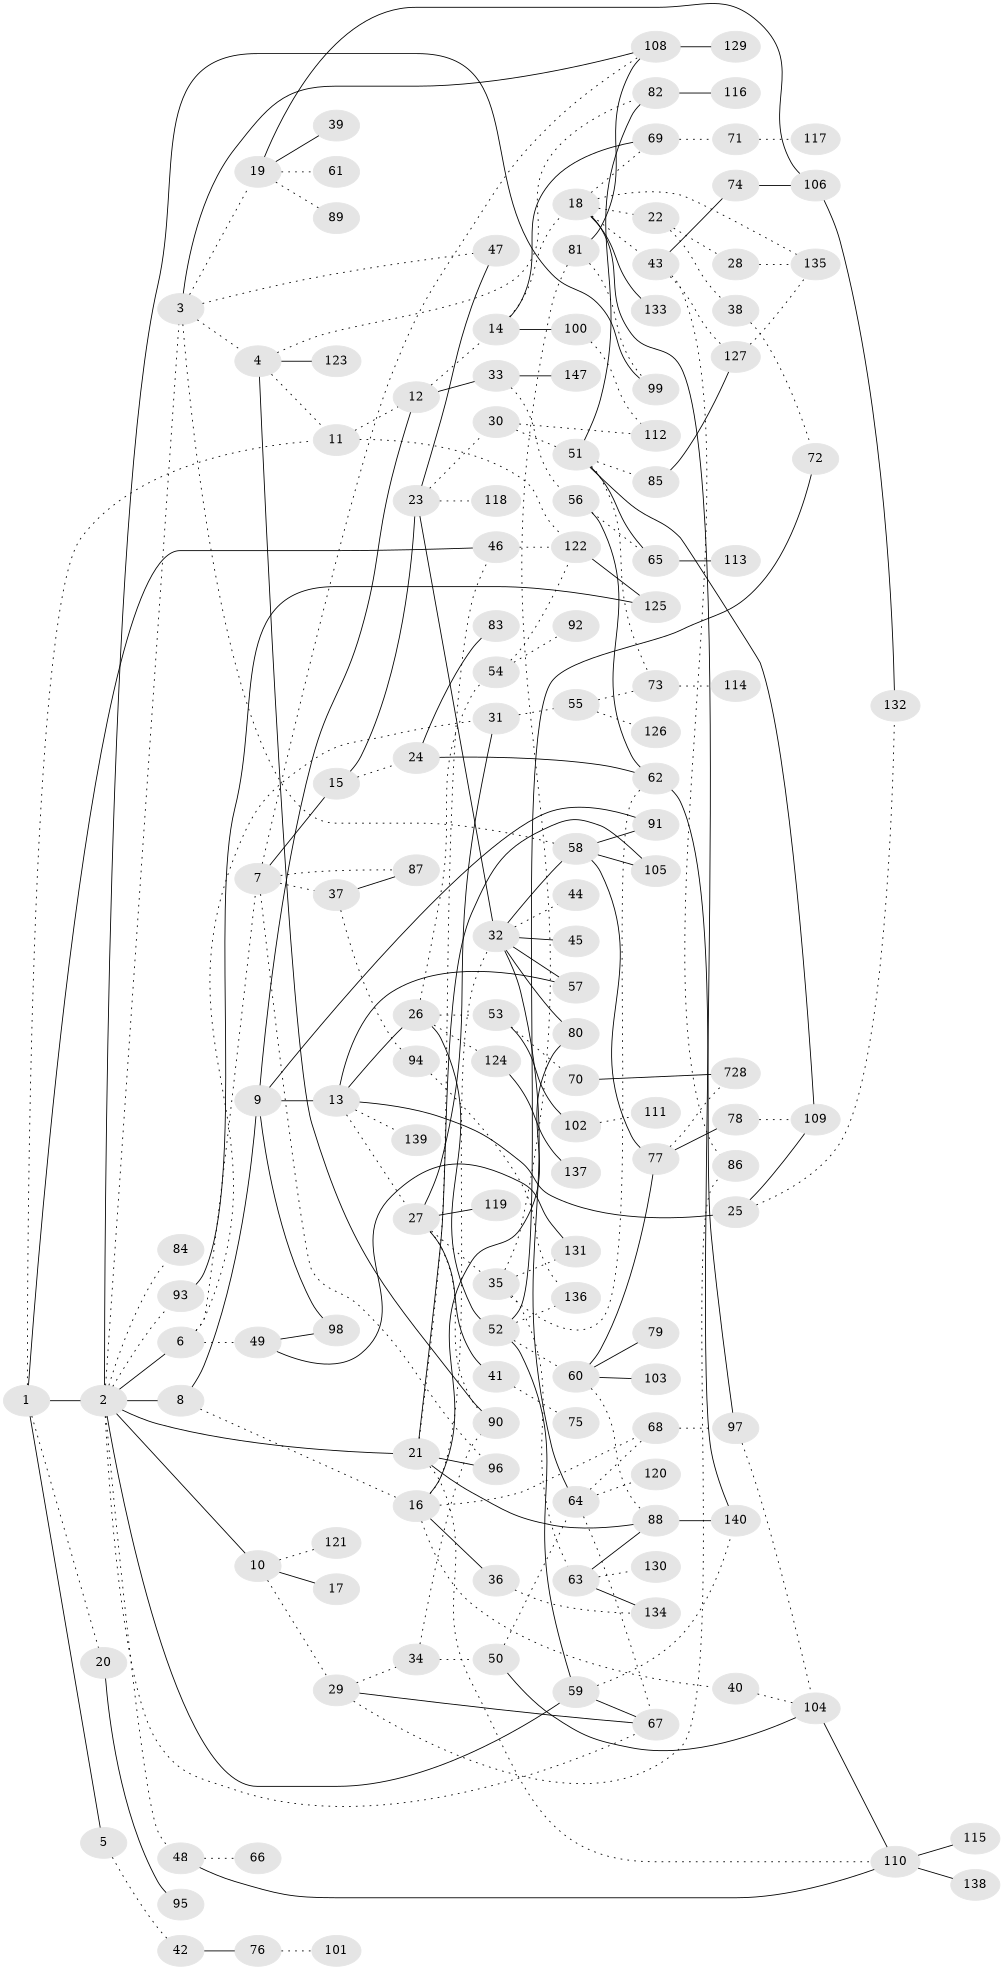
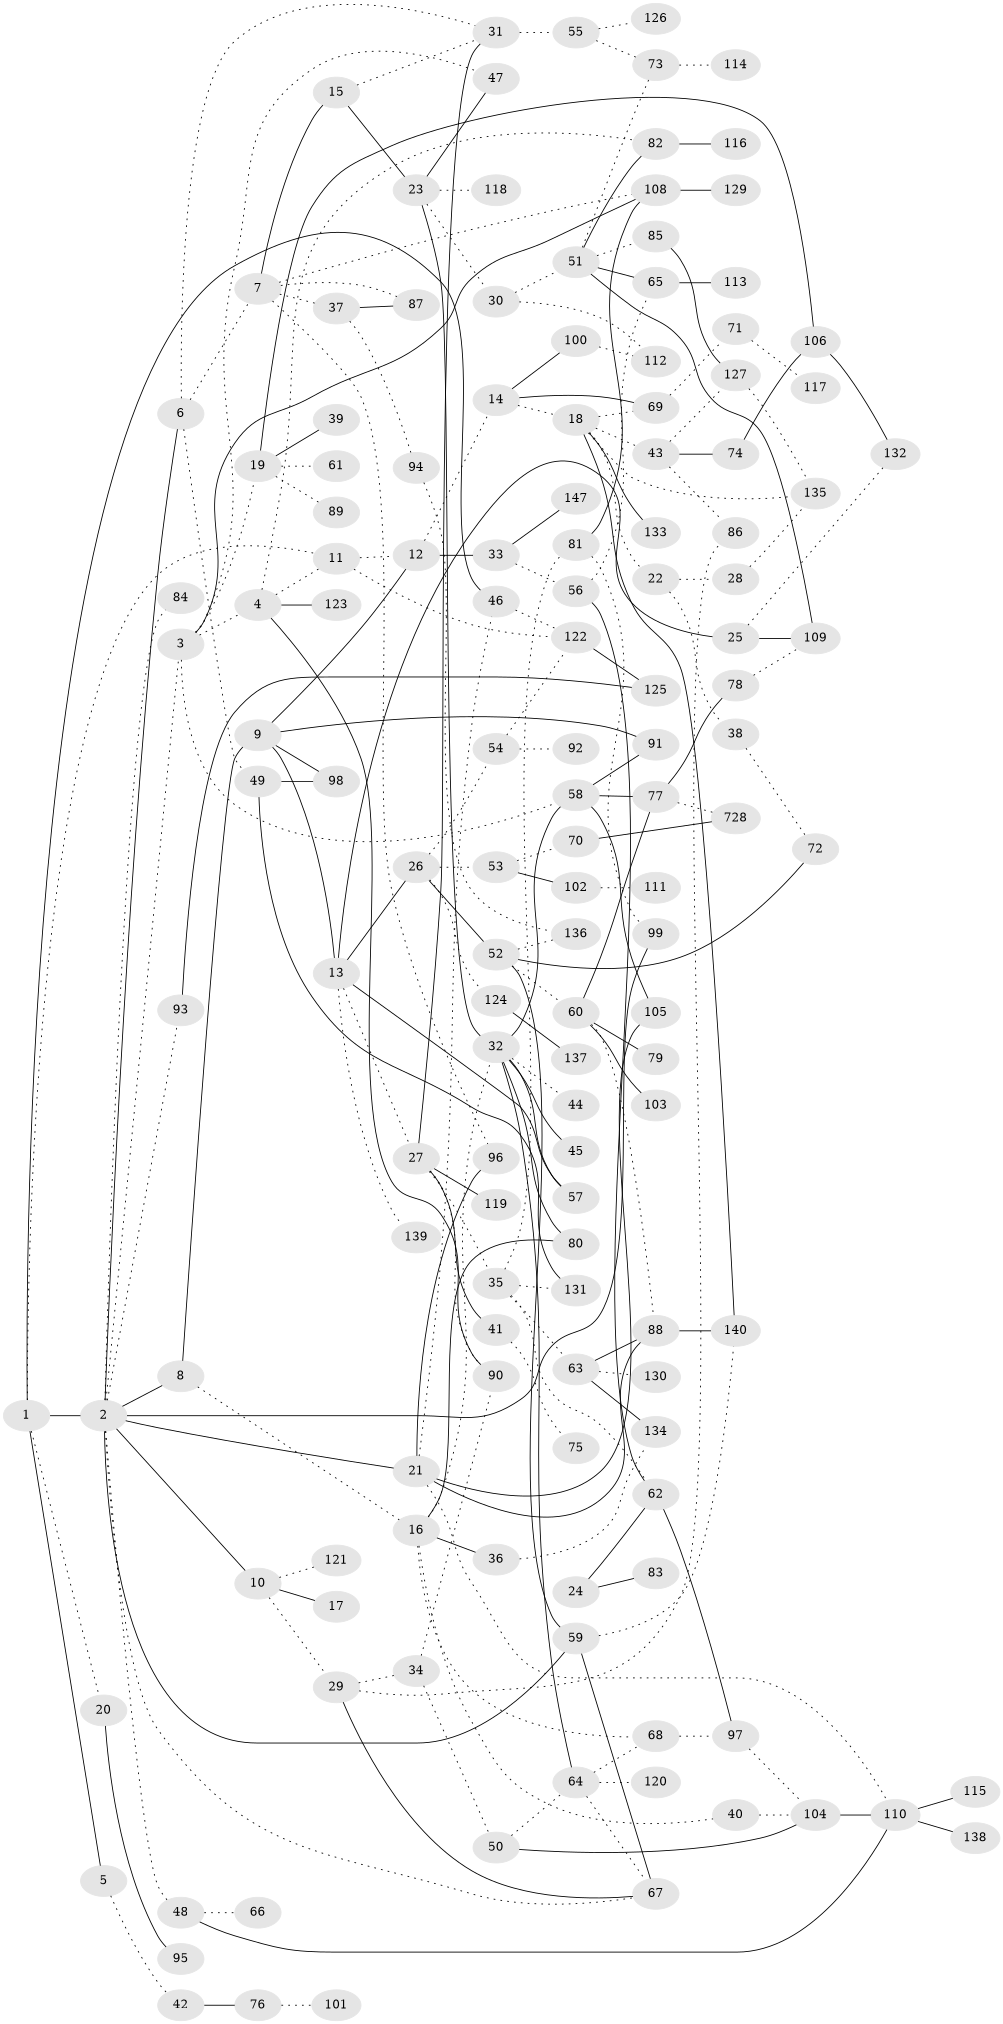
edge "24" -- "15": now "31" -- "15"
